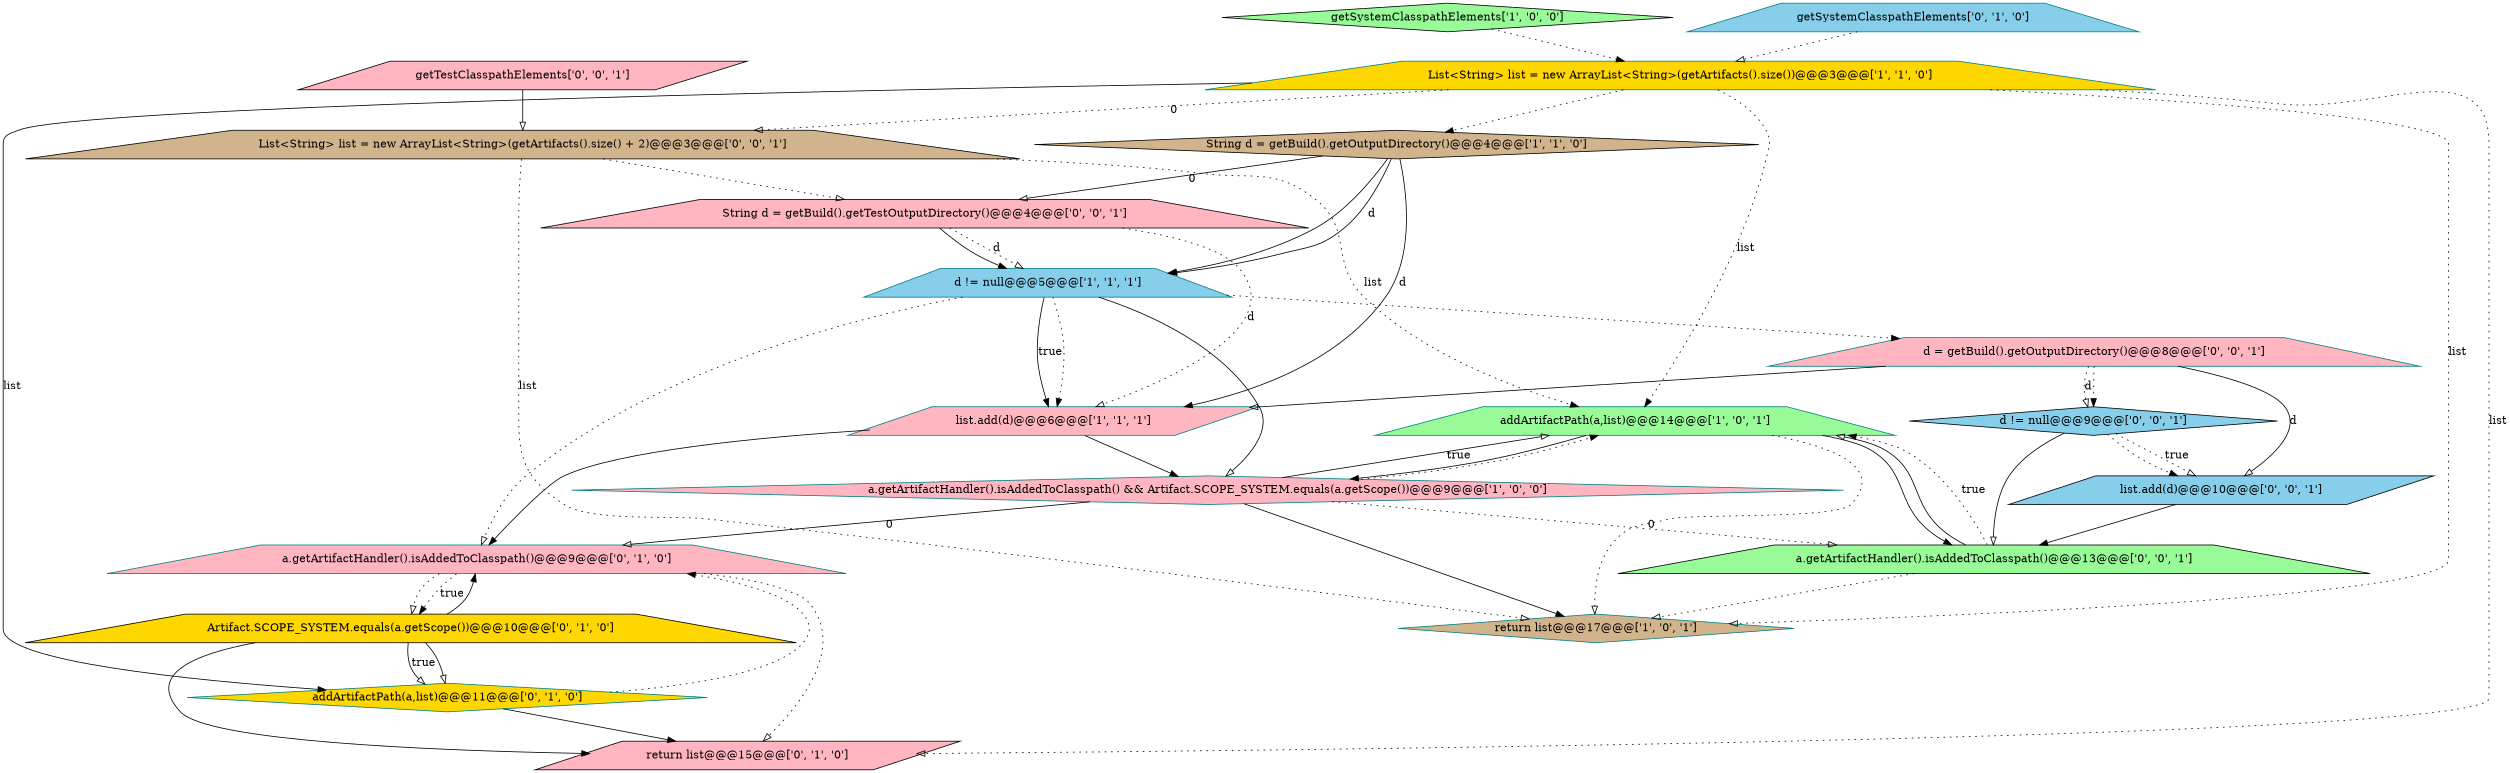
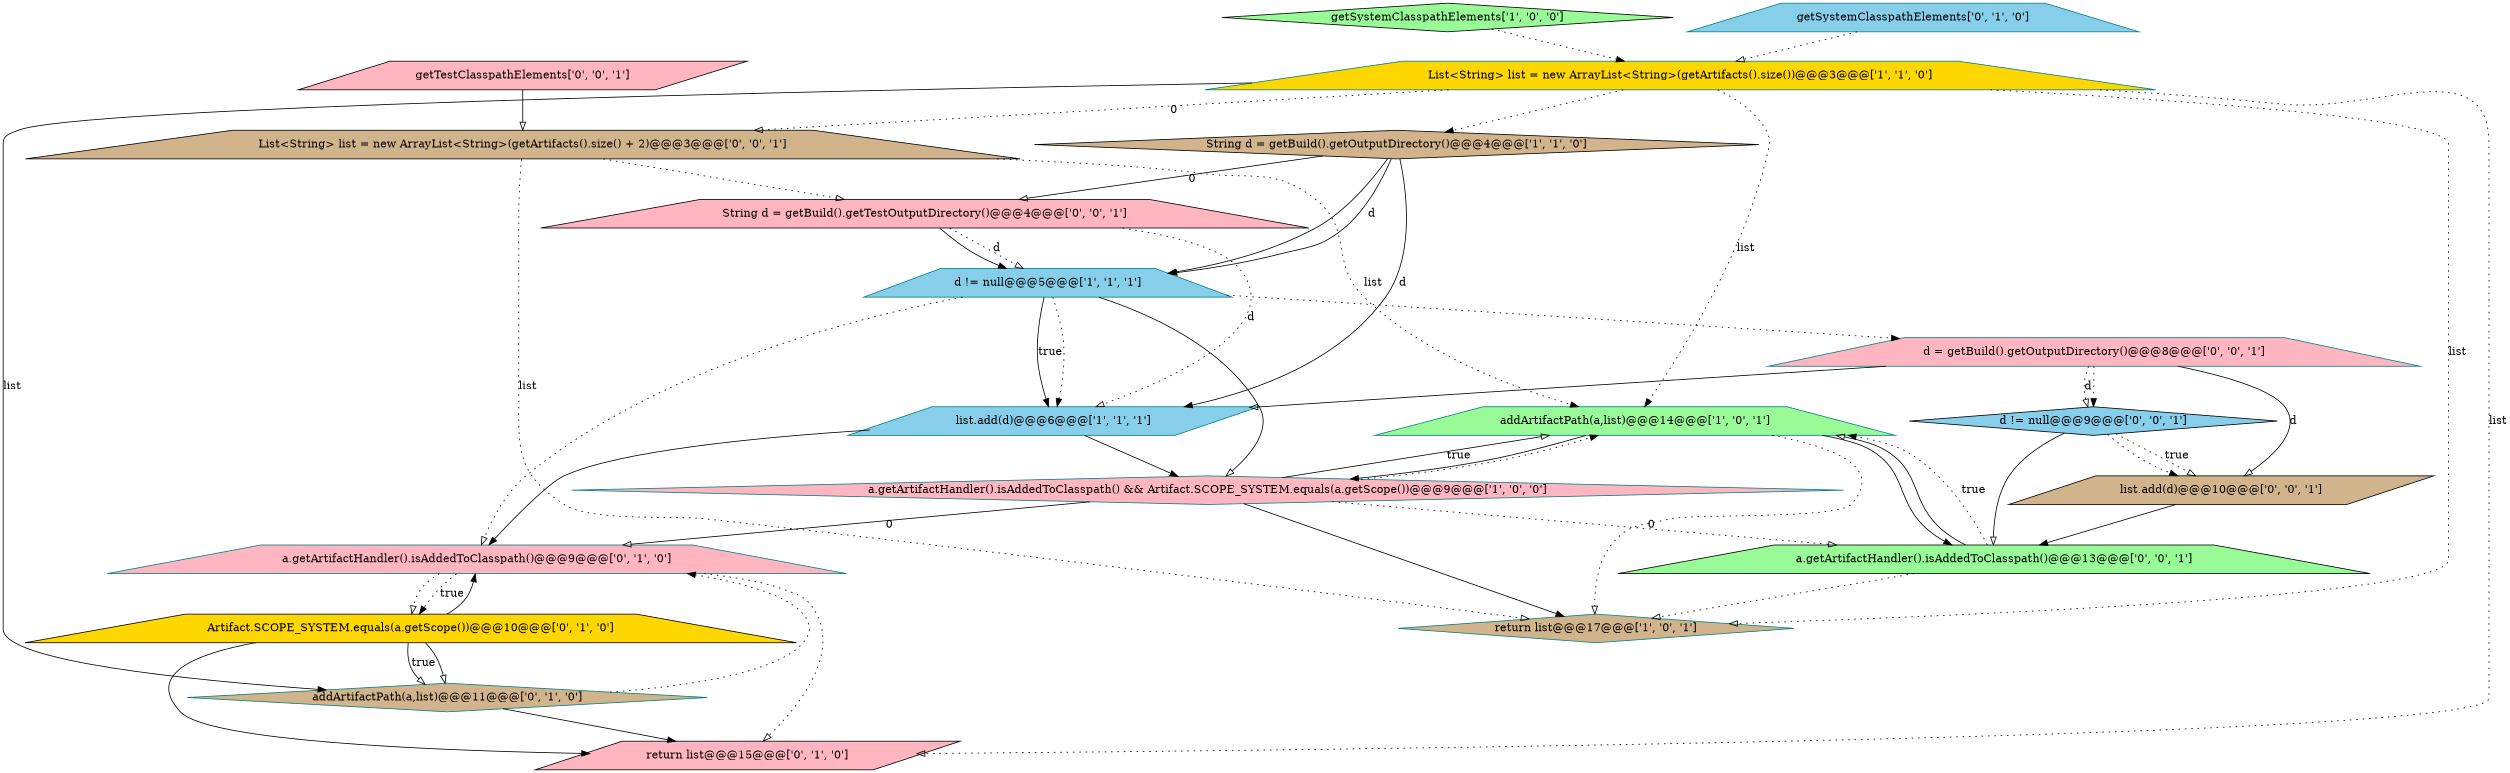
node "list.add(d)@@@6@@@['1', '1', '1']": fillcolor lightpink -> skyblue
node "list.add(d)@@@10@@@['0', '0', '1']": fillcolor skyblue -> tan
node "addArtifactPath(a,list)@@@11@@@['0', '1', '0']": fillcolor gold -> tan
